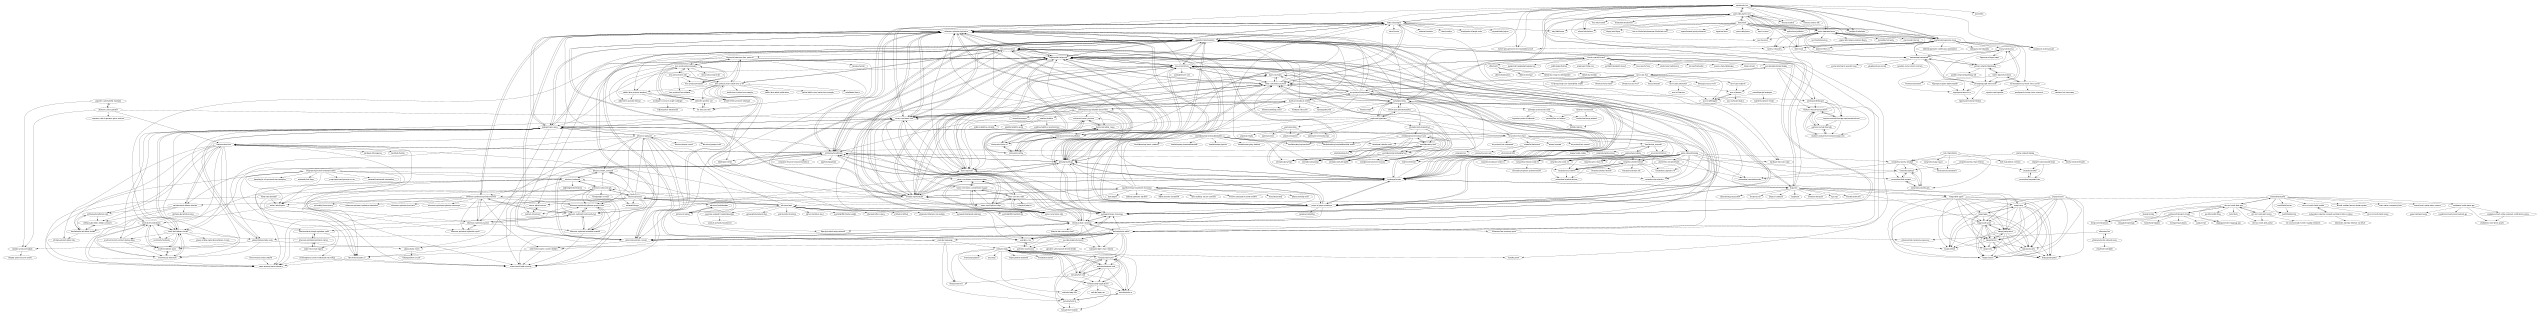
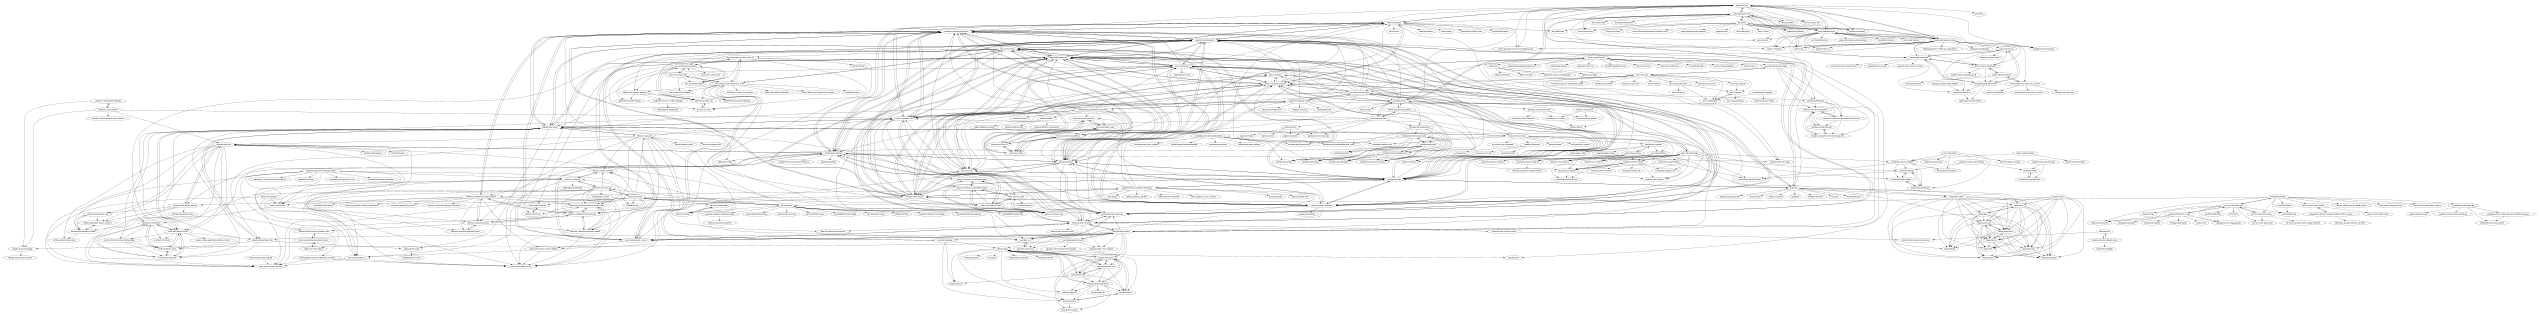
node "Ricochet-Exchange/ricochet-frontend": removed
